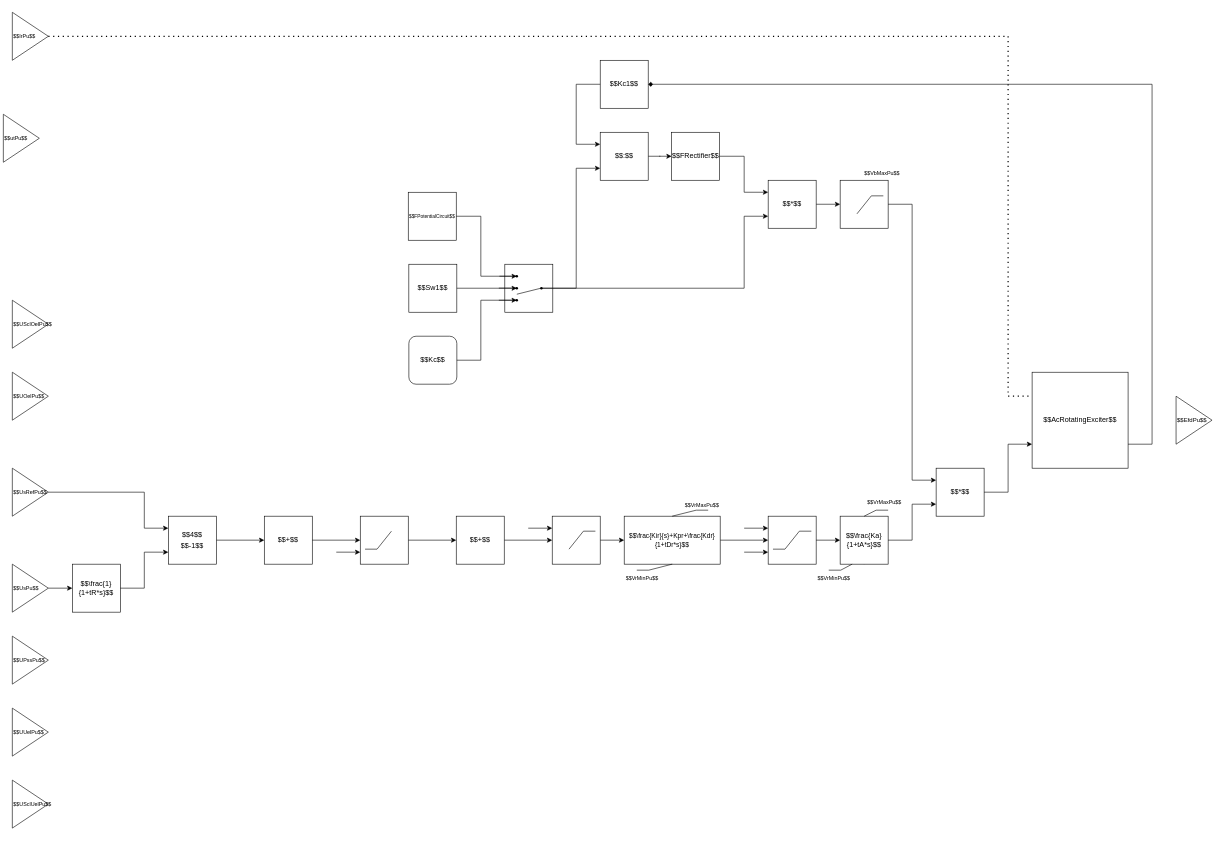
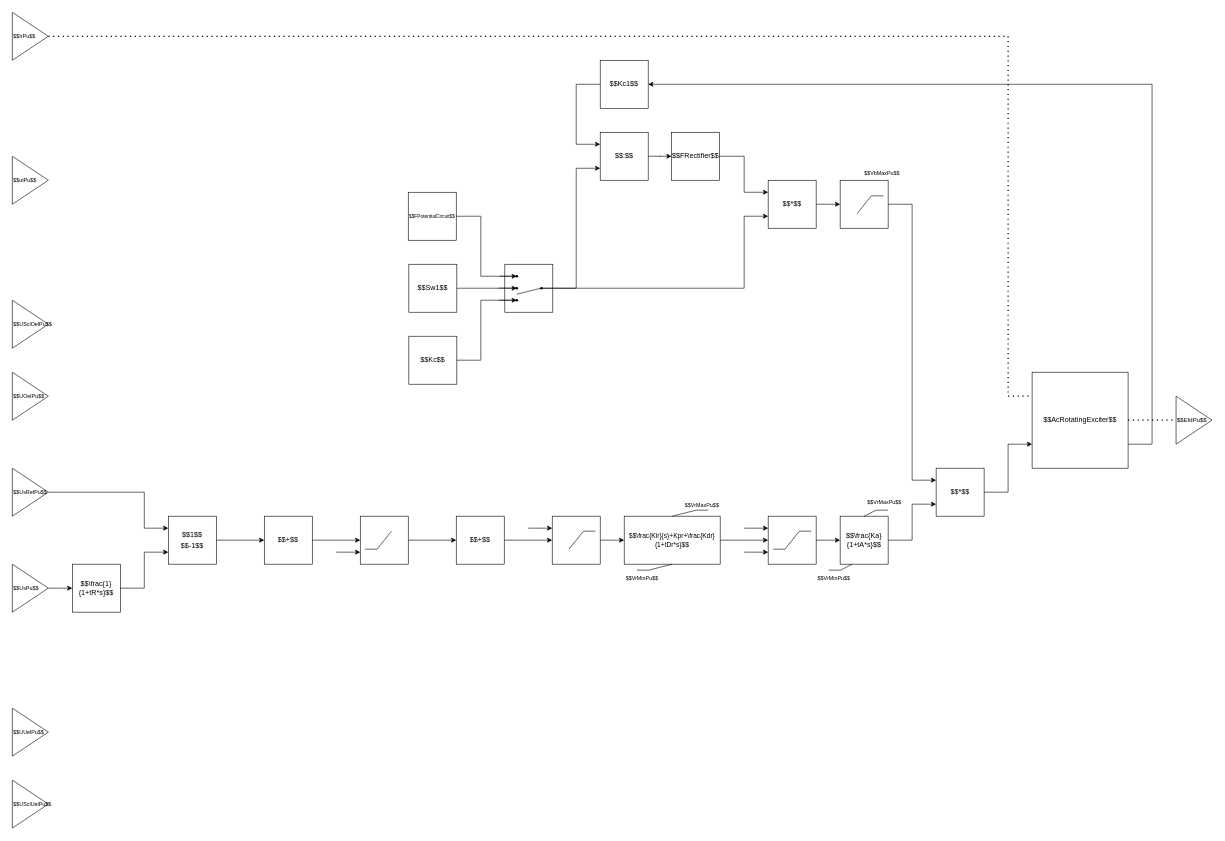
edge "$$AcRotatingExciter$$" -> "$$Kc1$$": arrowhead diamond -> classic
node "$$utPu$$": moved (21, 138) -> (30, 180)
node "$$Kc$$": shape rounded rectangle -> rectangle
edge "$$AcRotatingExciter$$" -- "$$EfdPu$$": added
node "$$4$$ $$-1$$": label "$$4$$ $$-1$$" -> "$$1$$ $$-1$$"
node "$$UPssPu$$": removed
